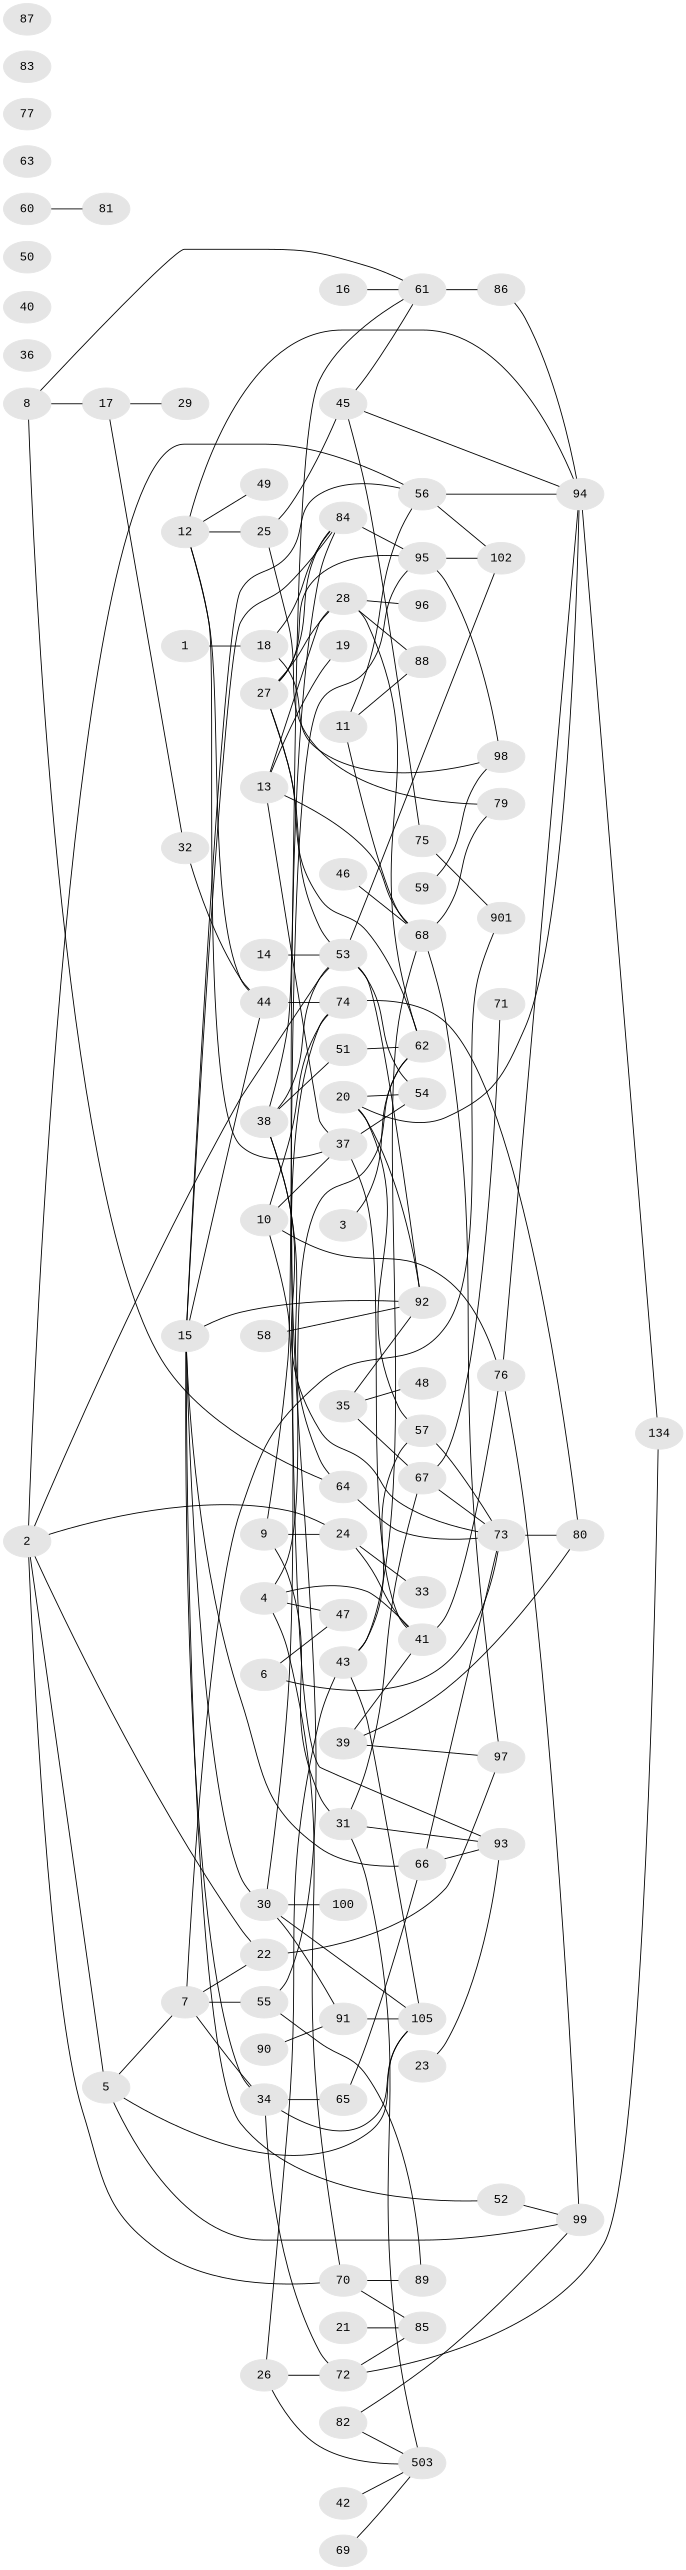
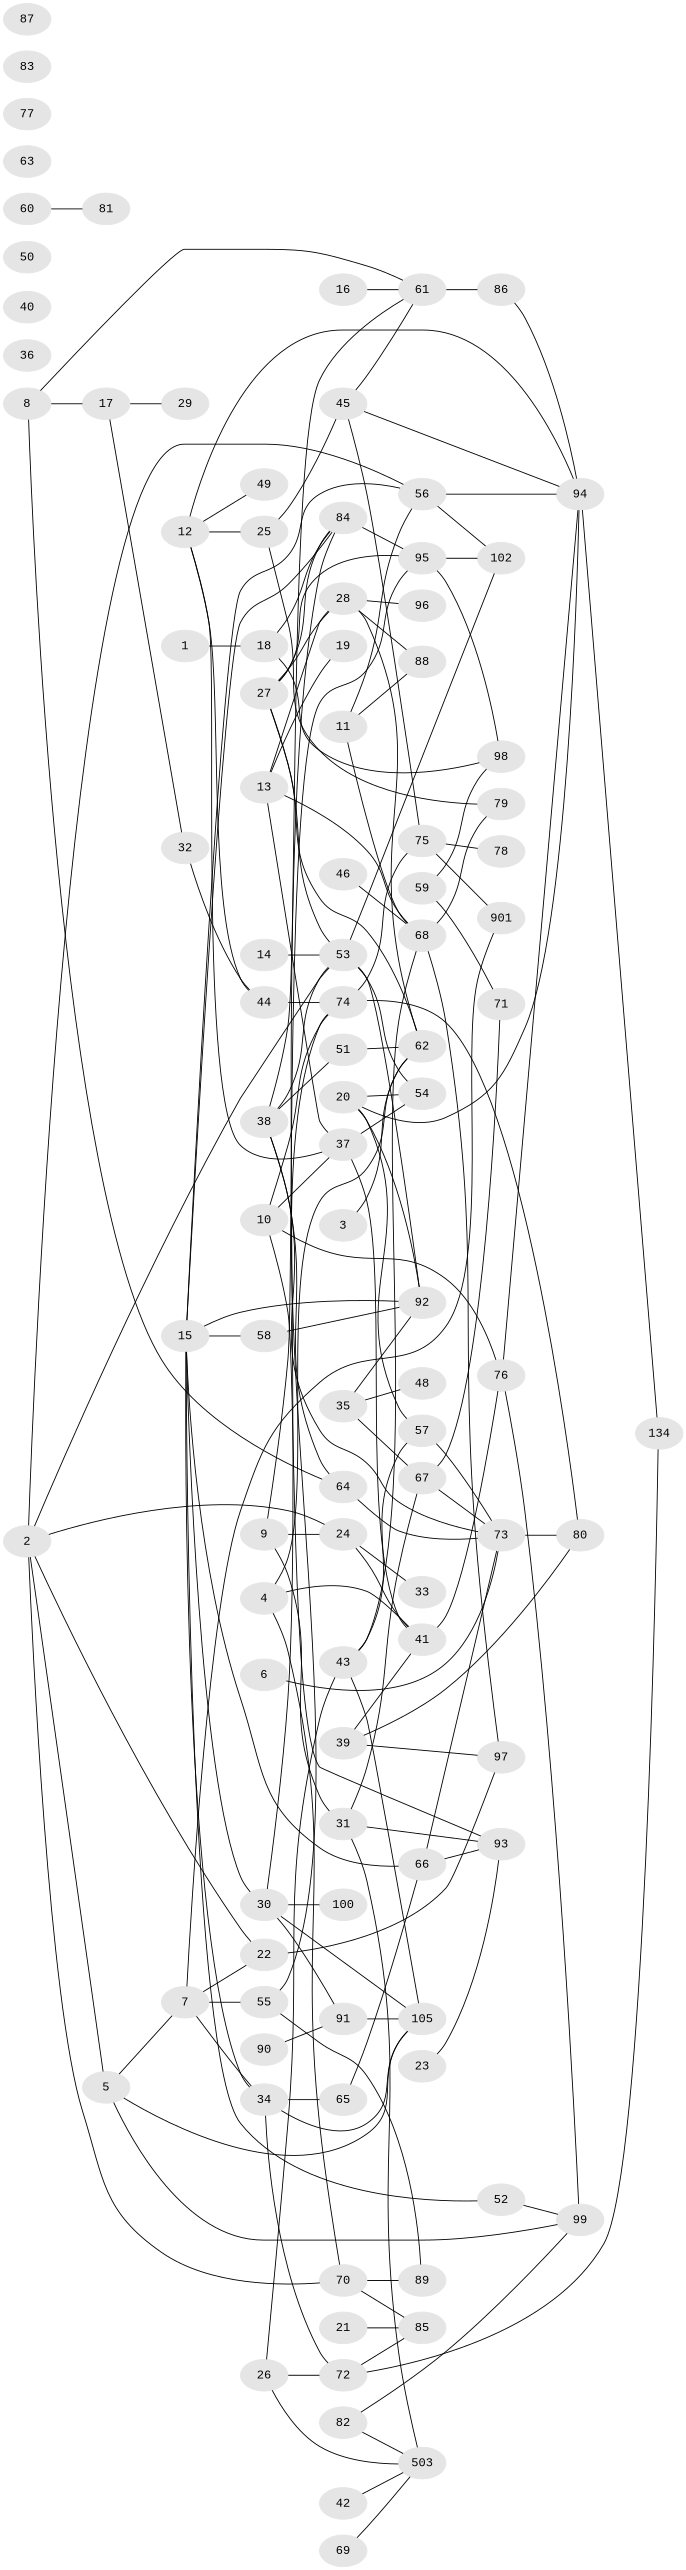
node "78": added
edge "75" -- "74": added
edge "59" -- "71": added
edge "44" -- "15": now "58" -- "15"
node "47": removed
